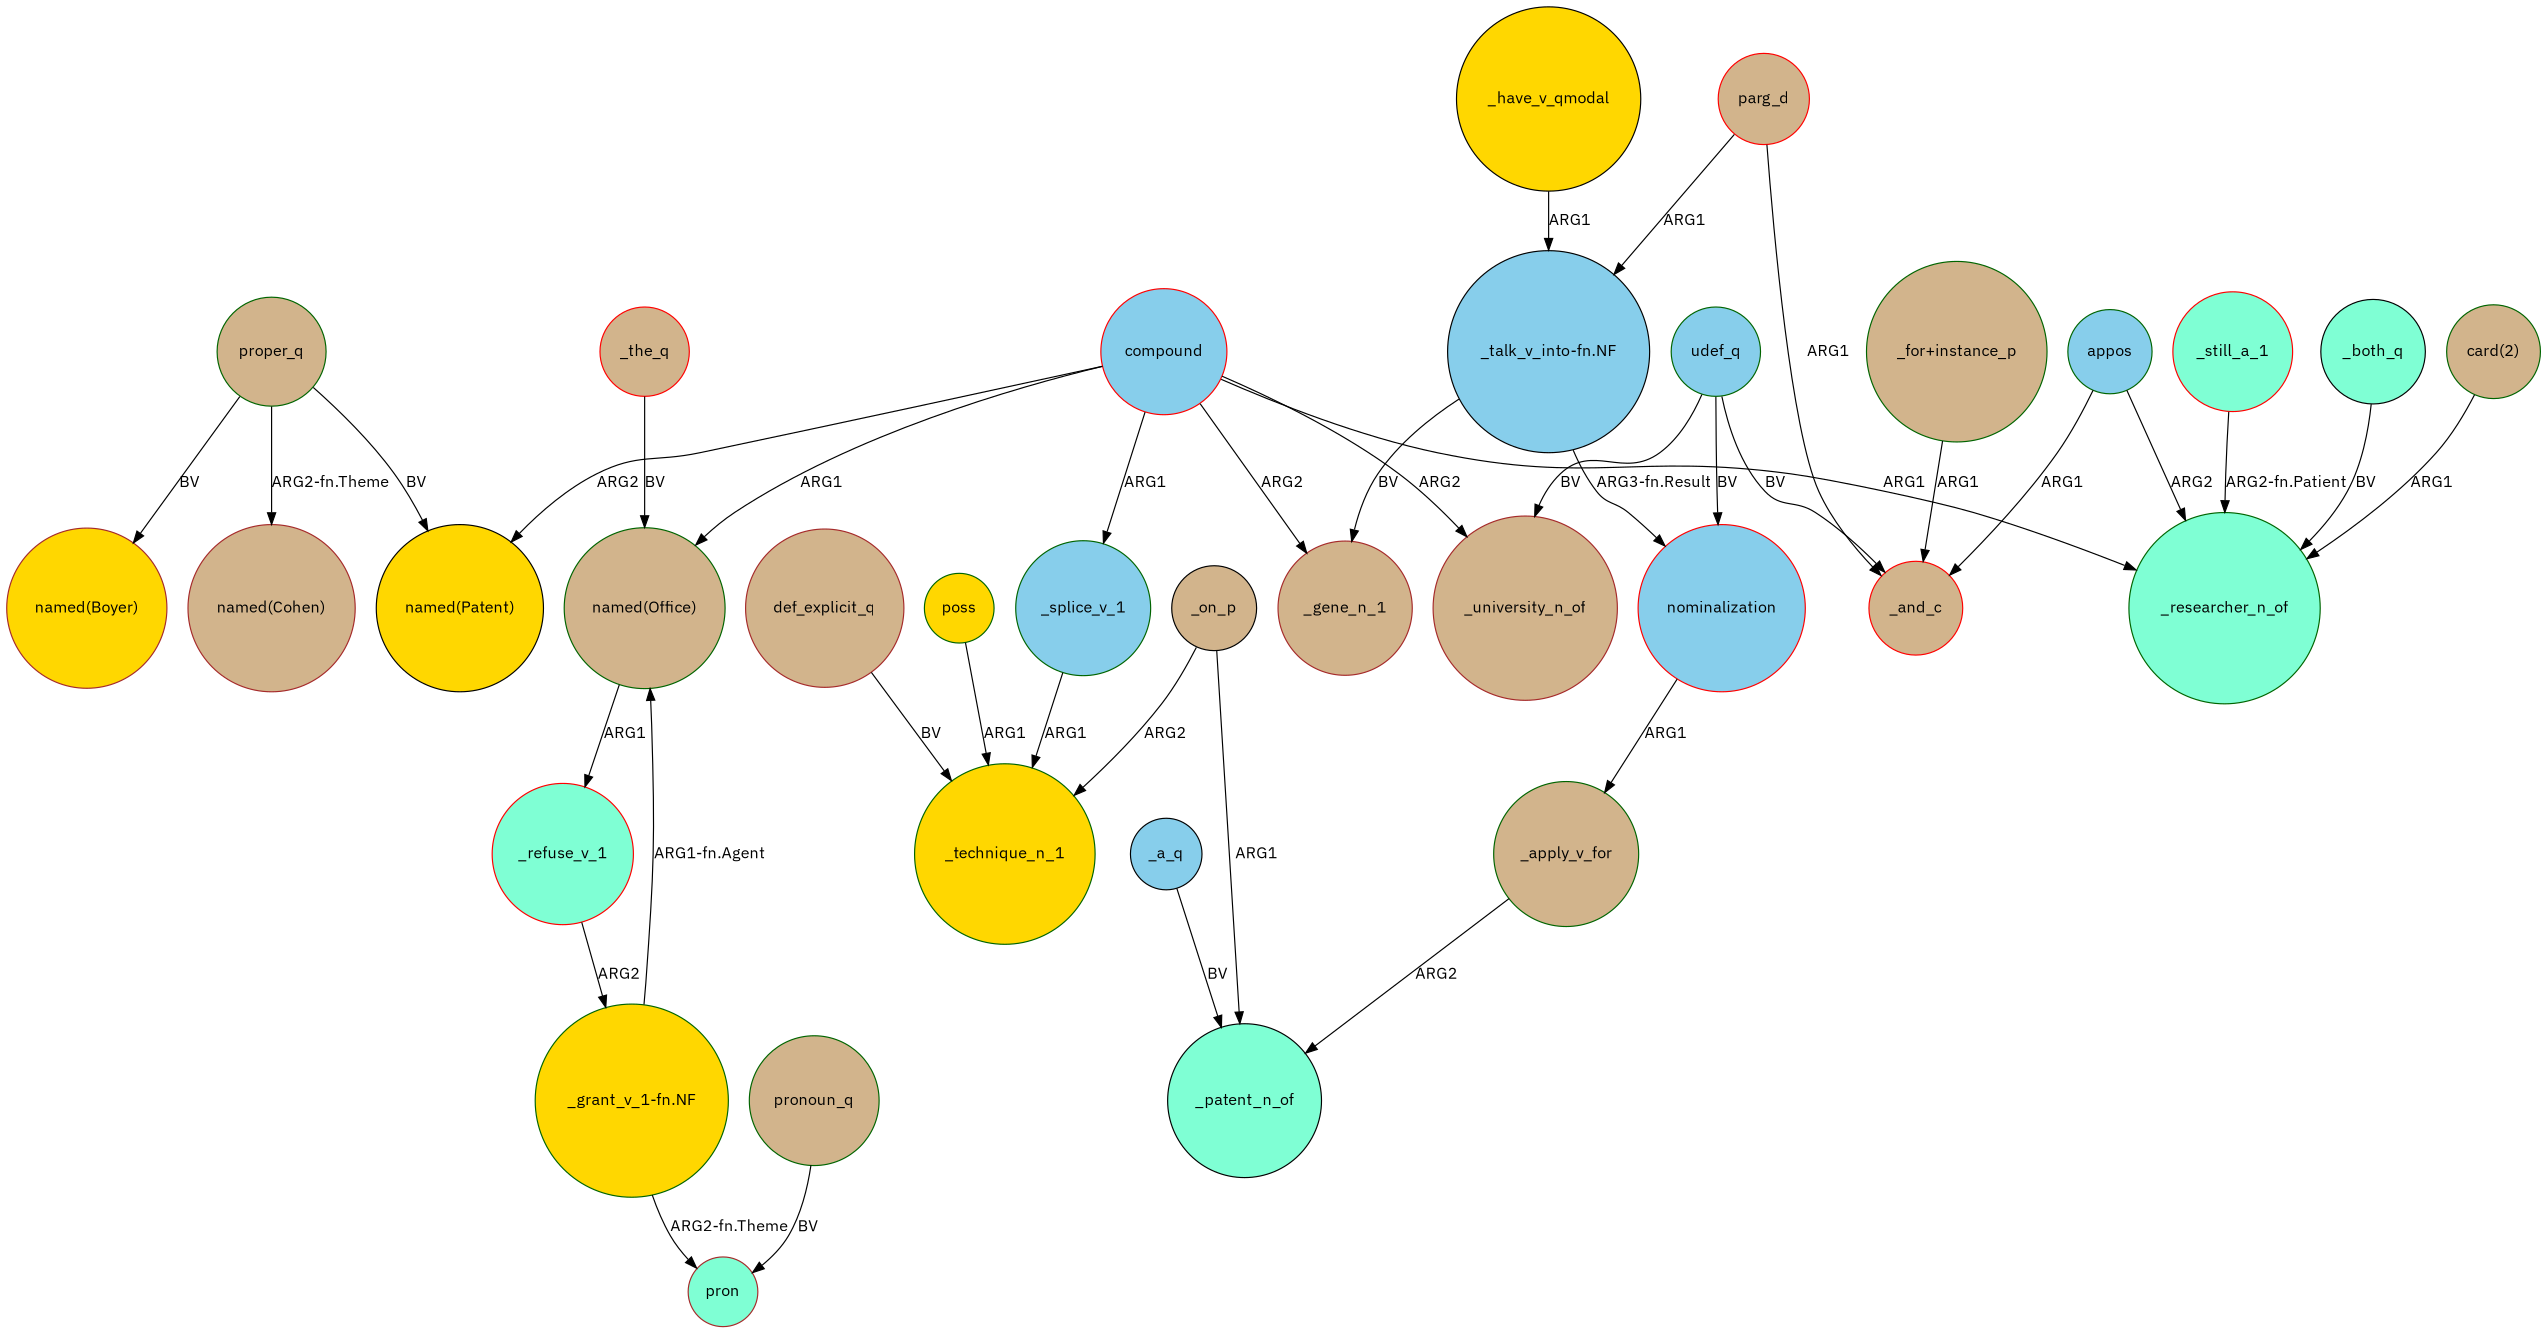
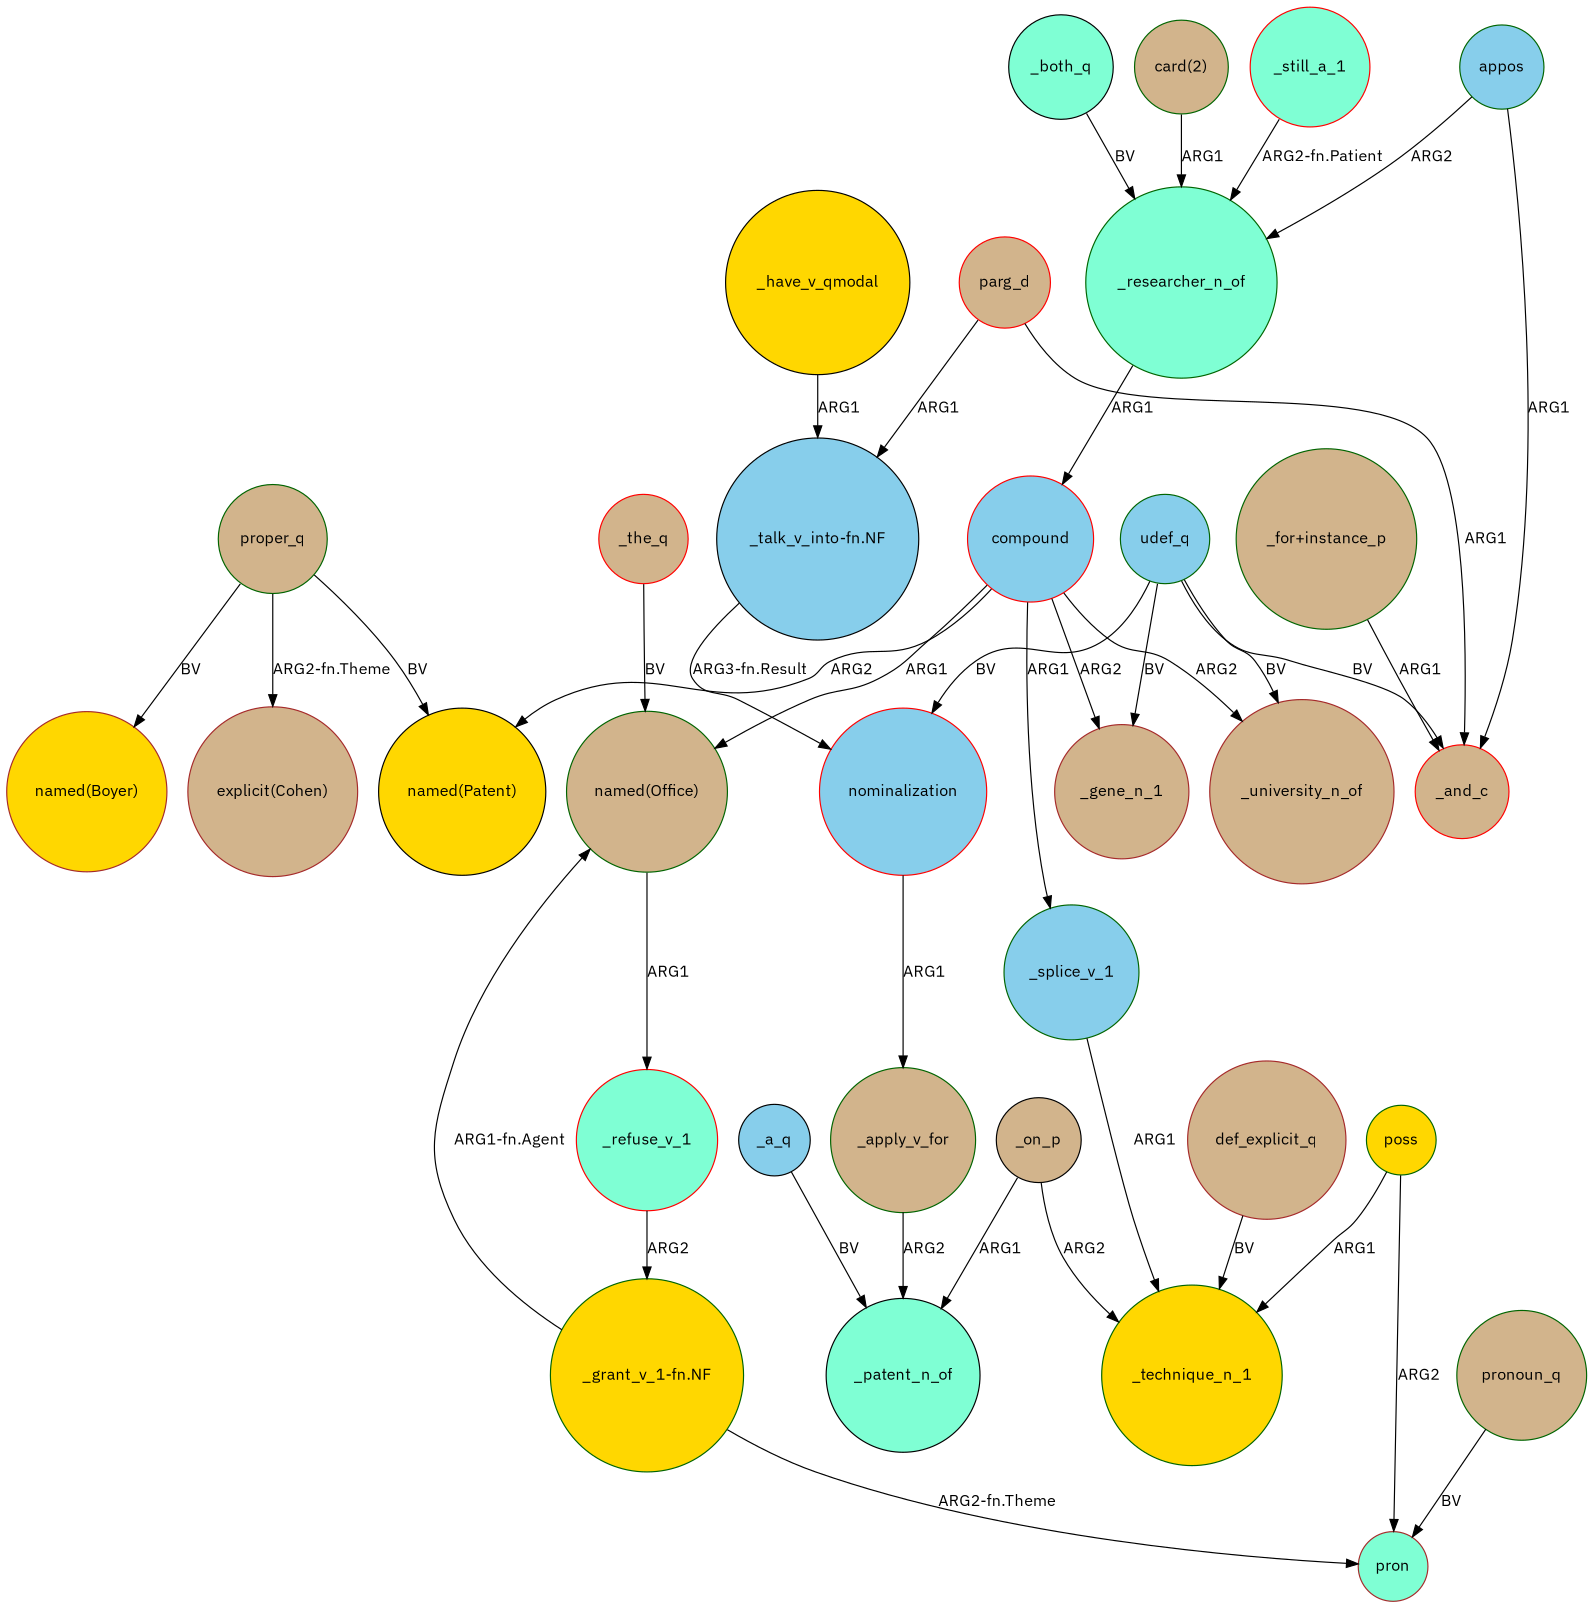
edge "_talk_v_into-fn.NF" -> "_gene_n_1": now "udef_q" -> "_gene_n_1"
edge "compound" -> "_researcher_n_of": reversed
node "named(Cohen)": label "named(Cohen)" -> "explicit(Cohen)"
edge "poss" -> "pron": added, label "ARG2"
